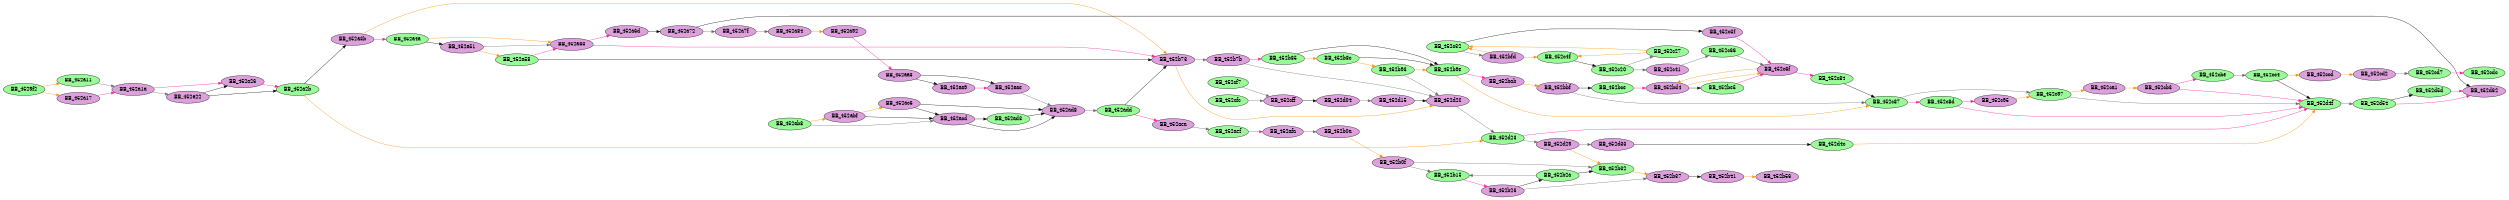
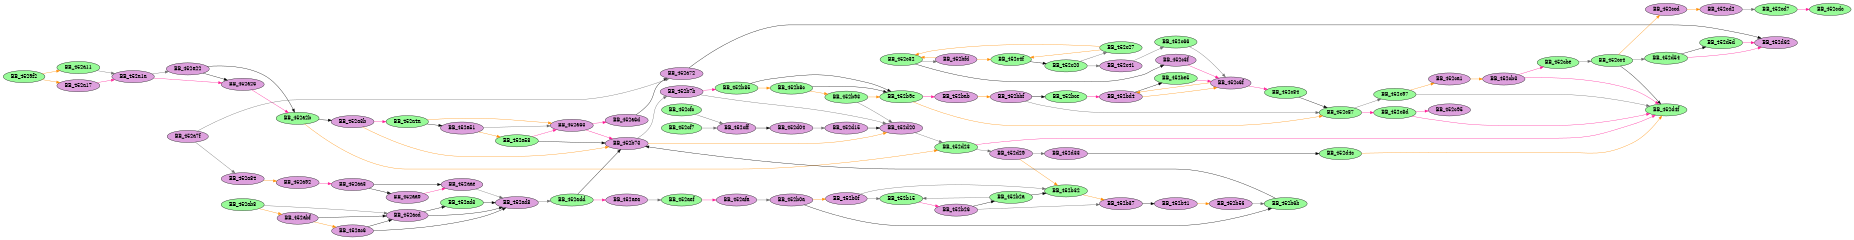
edge "BB_452a72" -> "BB_452a7f": reversed
edge "BB_452c95" -> "BB_452c97": removed
edge "BB_452d4f" -> "BB_452d54": now "BB_452cc4" -> "BB_452d54"
node "BB_452b6b": added
